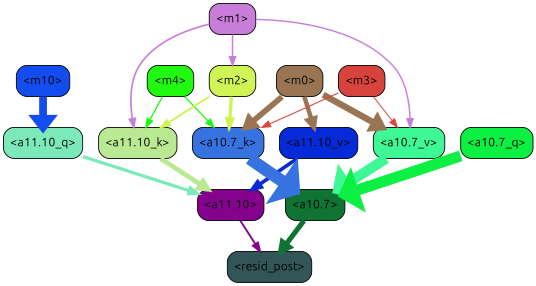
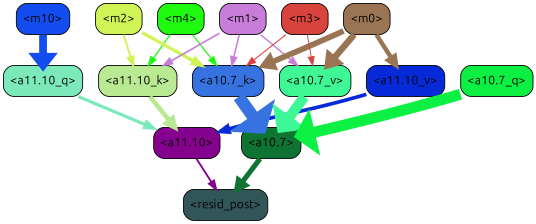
edge "<m1>" -> "<m2>": now "<m1>" -> "<a10.7_k>"
